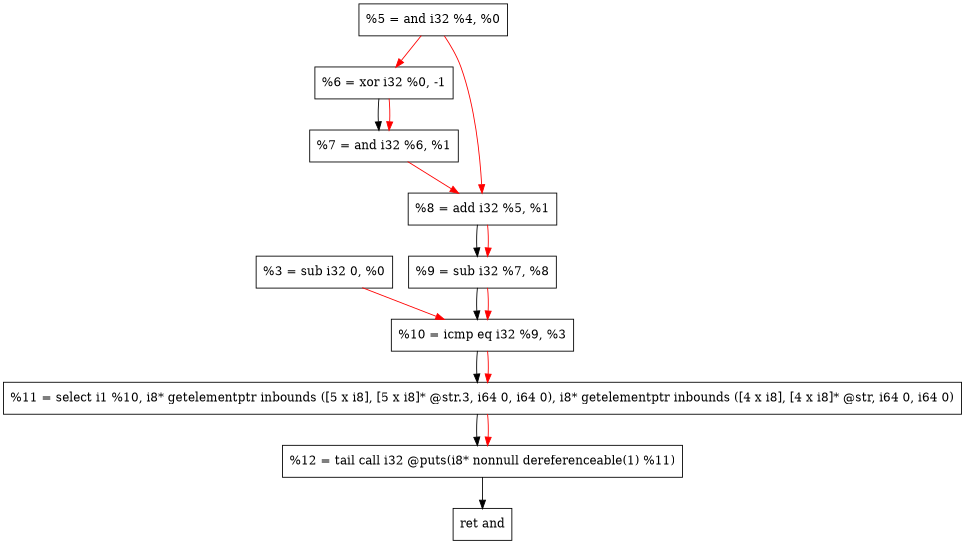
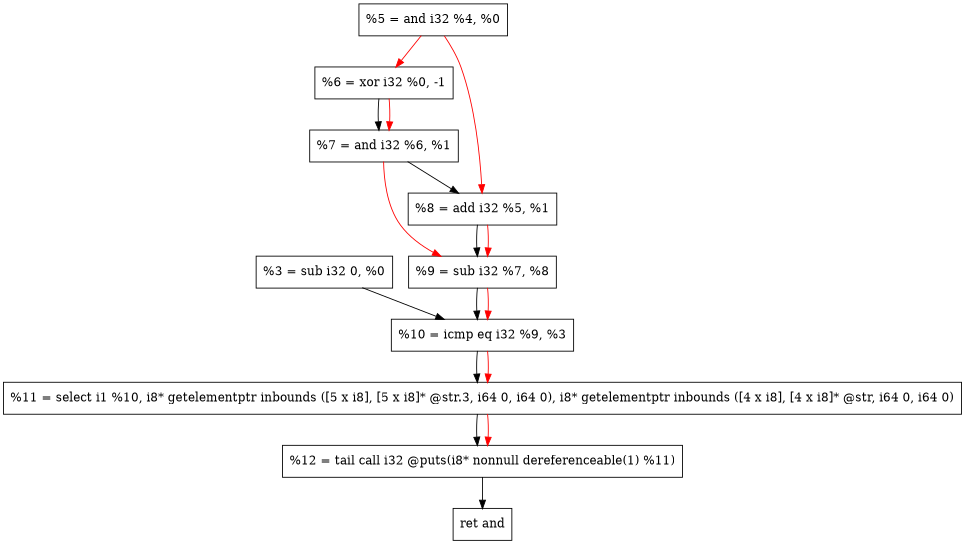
edge "%7 = and i32 %6, %1" -> "%8 = add i32 %5, %1": color red -> black
edge "%7 = and i32 %6, %1" -> "%9 = sub i32 %7, %8": added
edge "%3 = sub i32 0, %0" -> "%10 = icmp eq i32 %9, %3": color red -> black
